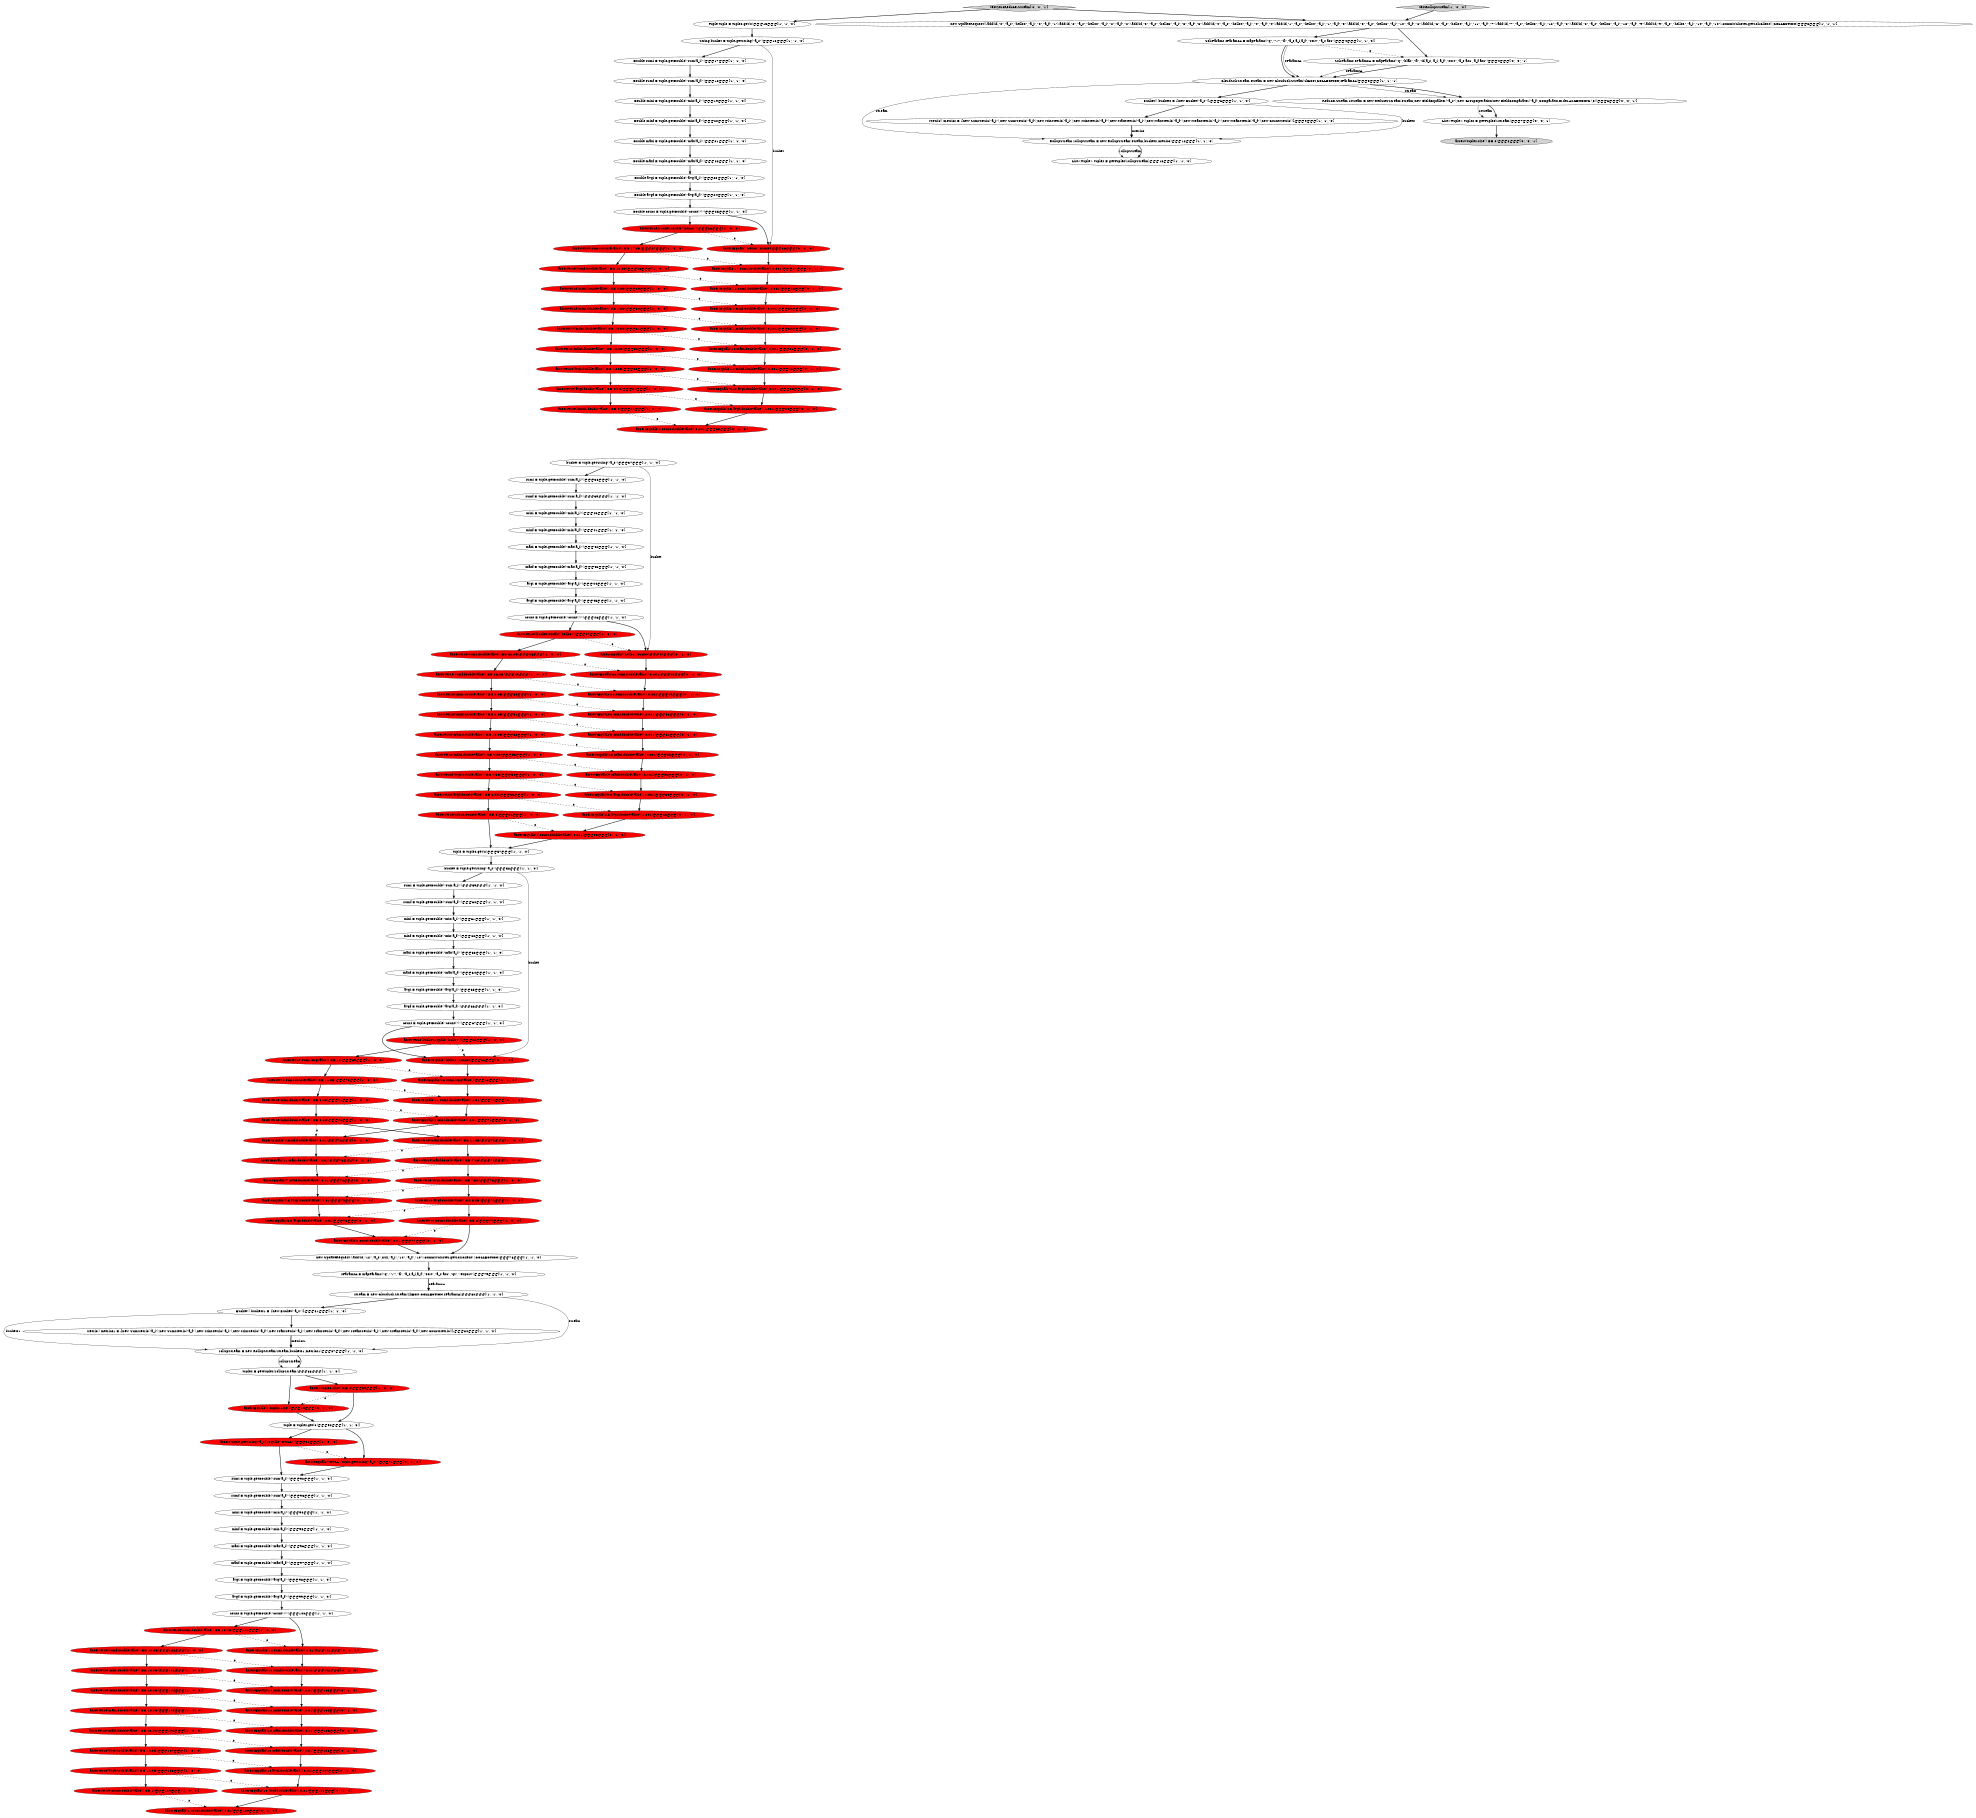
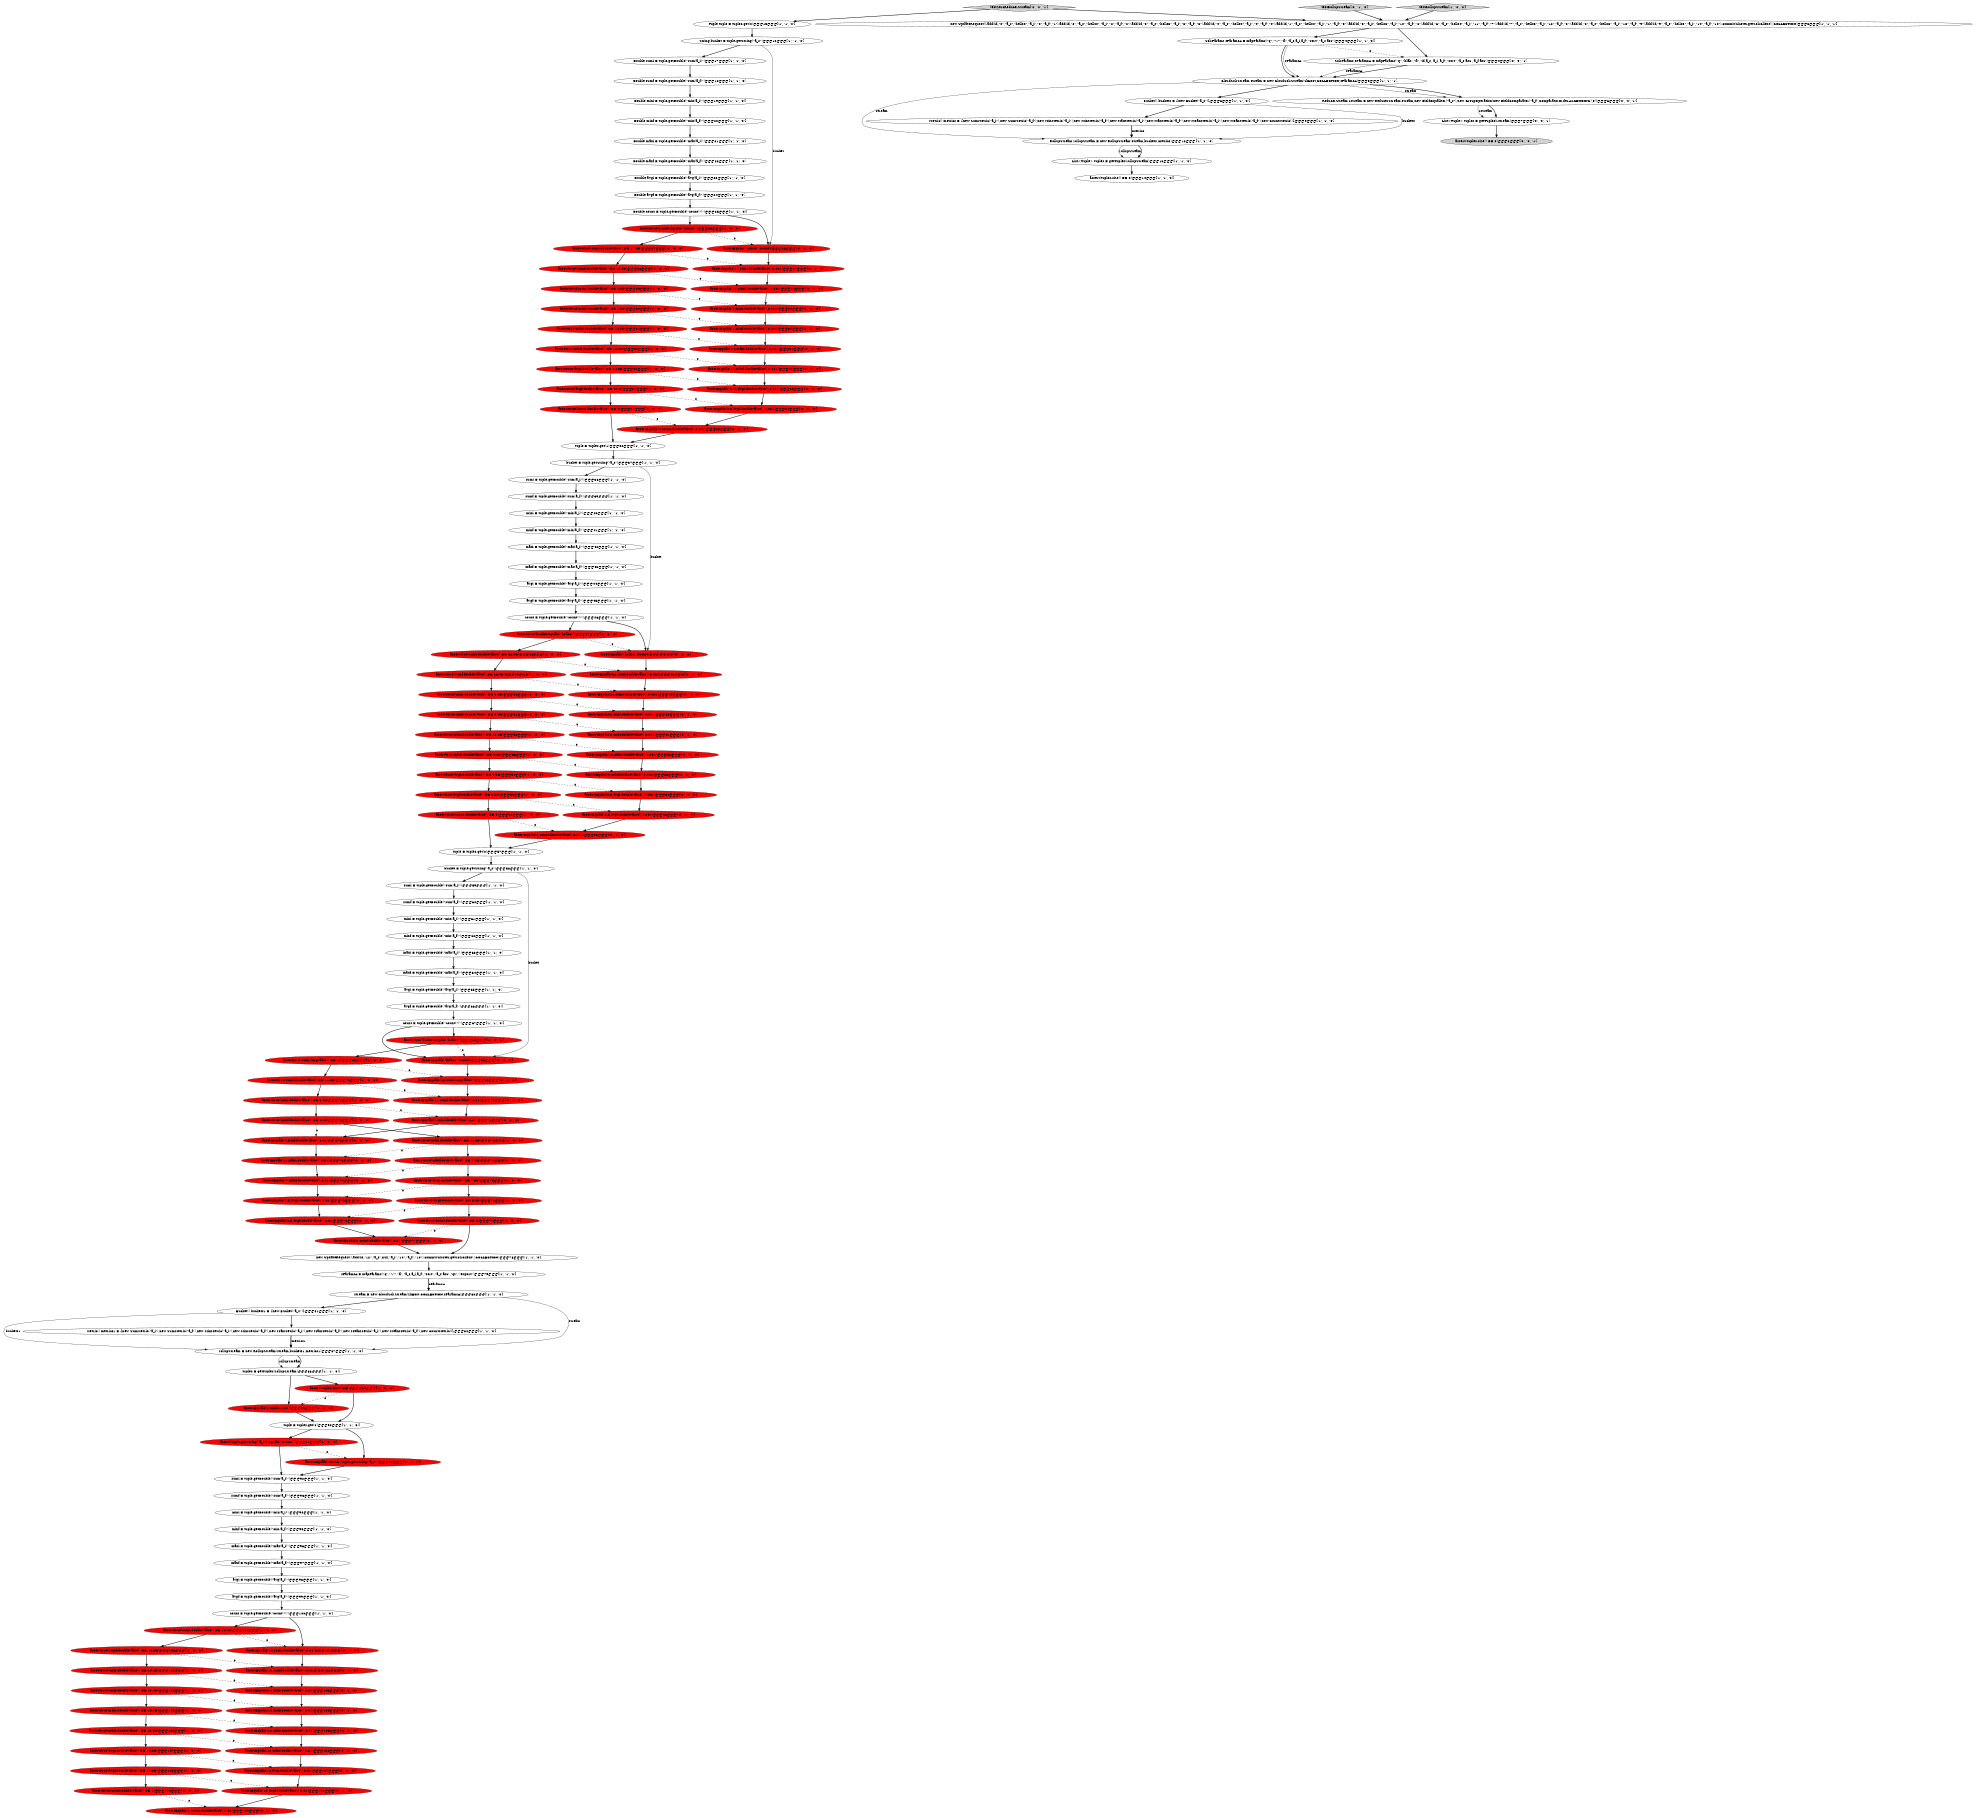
node "testRollupStream['0', '1', '0']": added
node "assert(tuples.size() == 3)@@@14@@@['1', '1', '0']": added
node "tuple = tuples.get(1)@@@36@@@['1', '1', '0']": added
